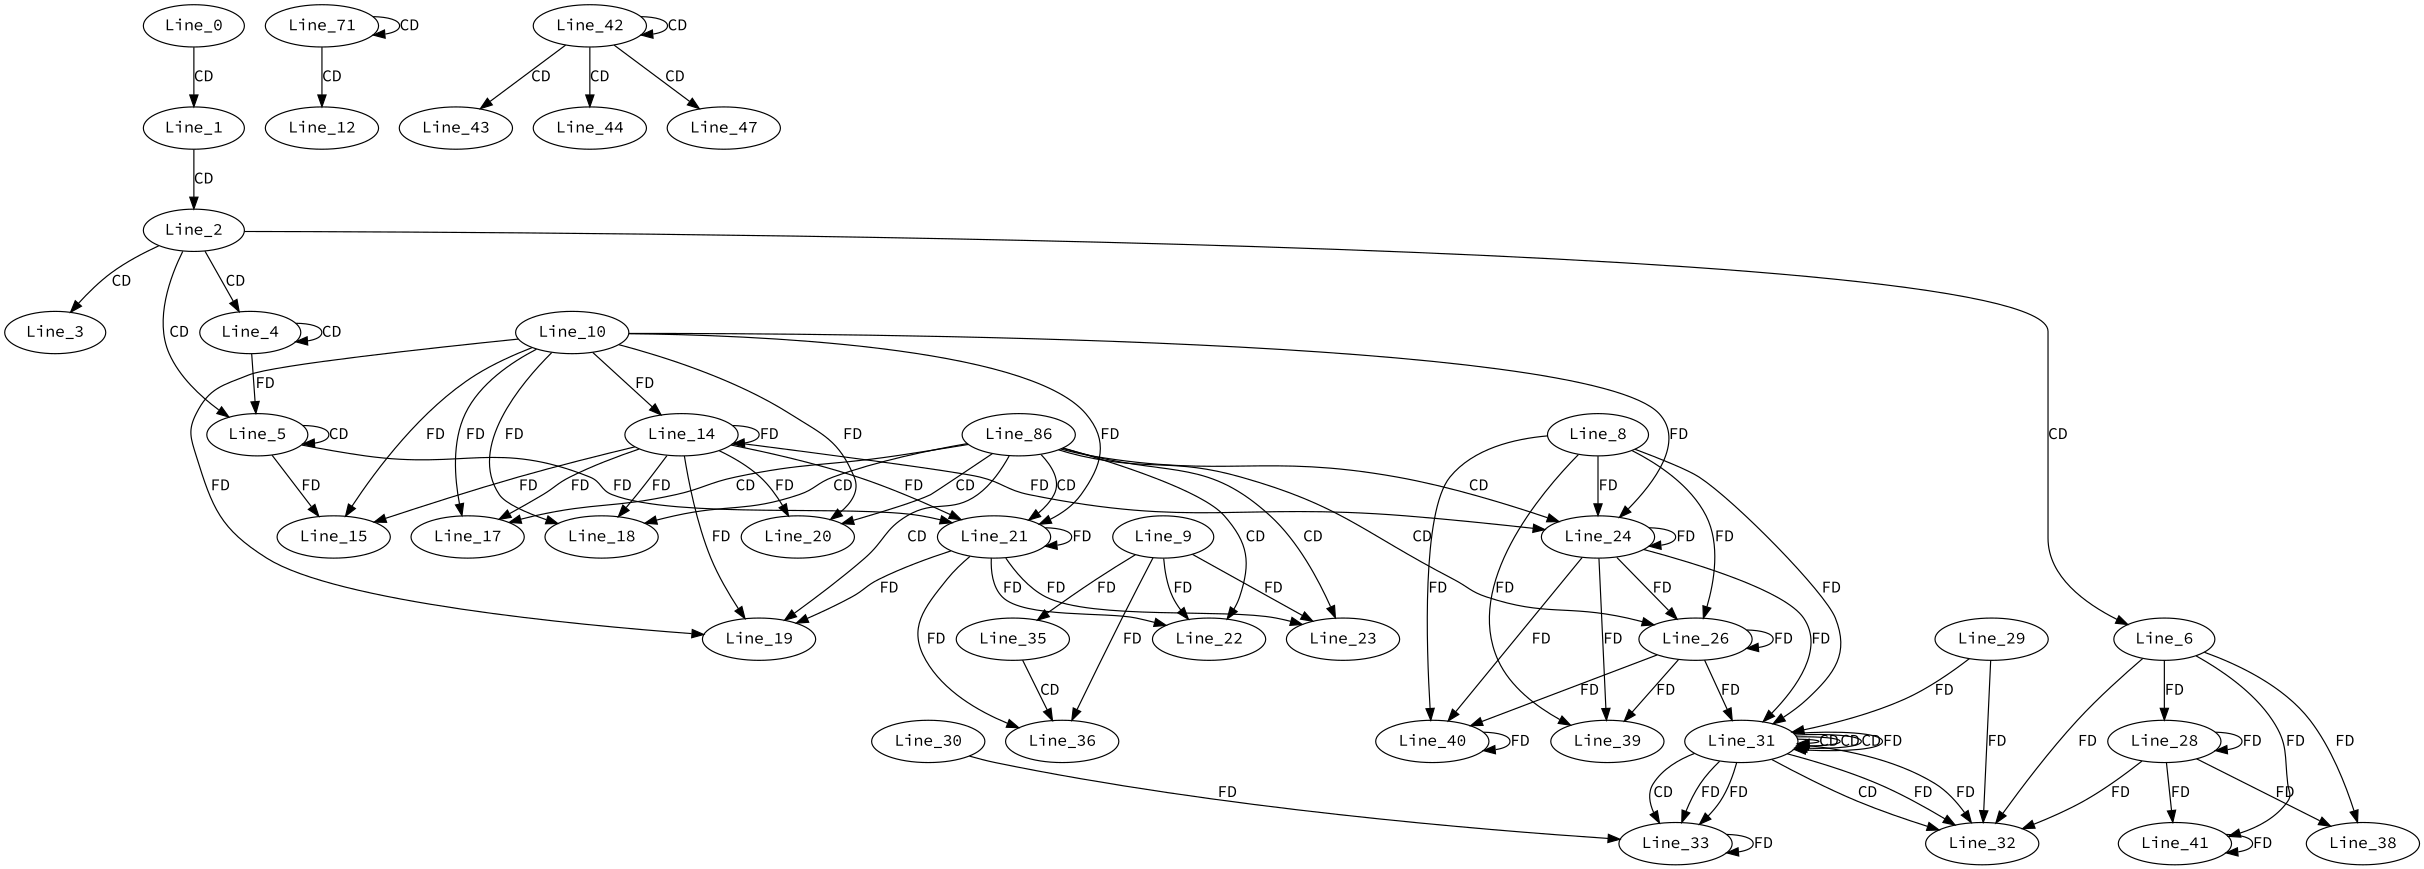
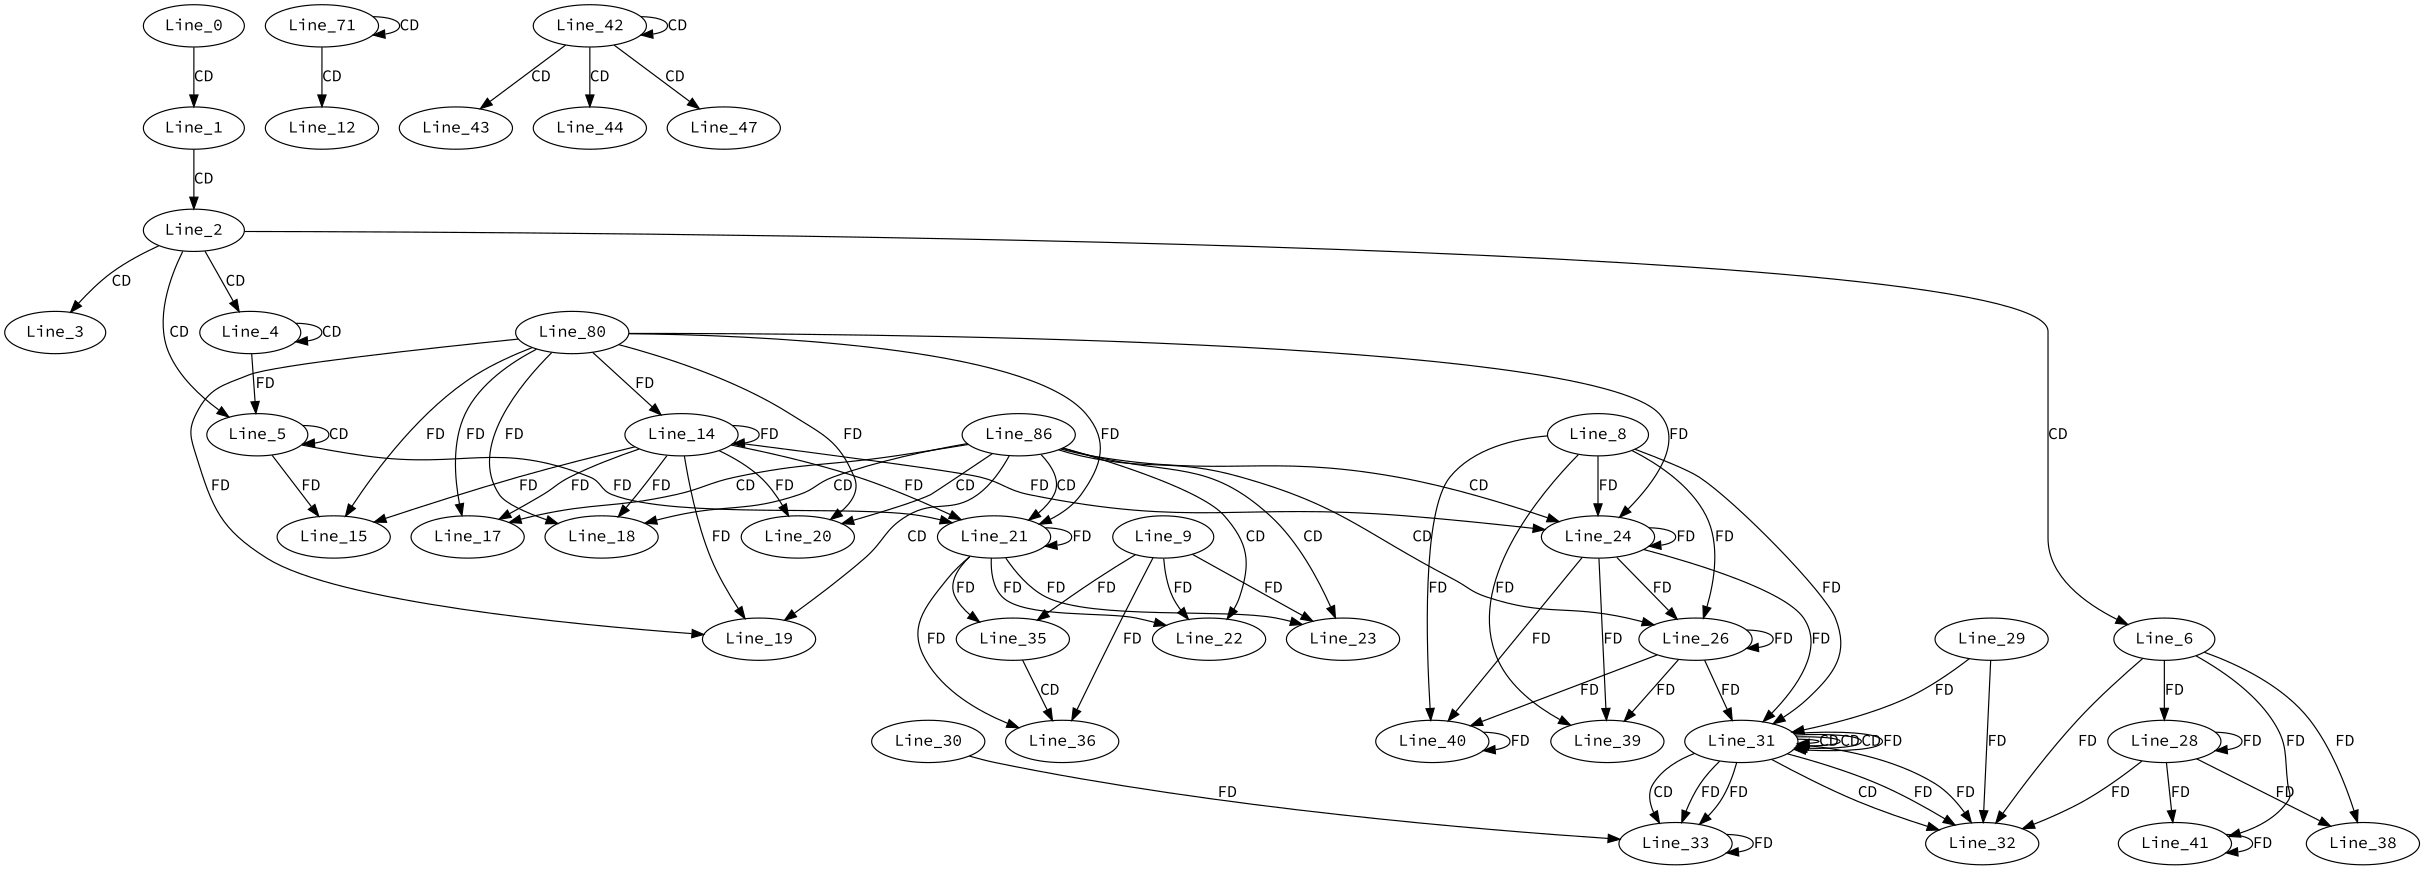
node "Line_10": label "Line_10" -> "Line_80"
edge "Line_21" -> "Line_19": now "Line_21" -> "Line_35"
